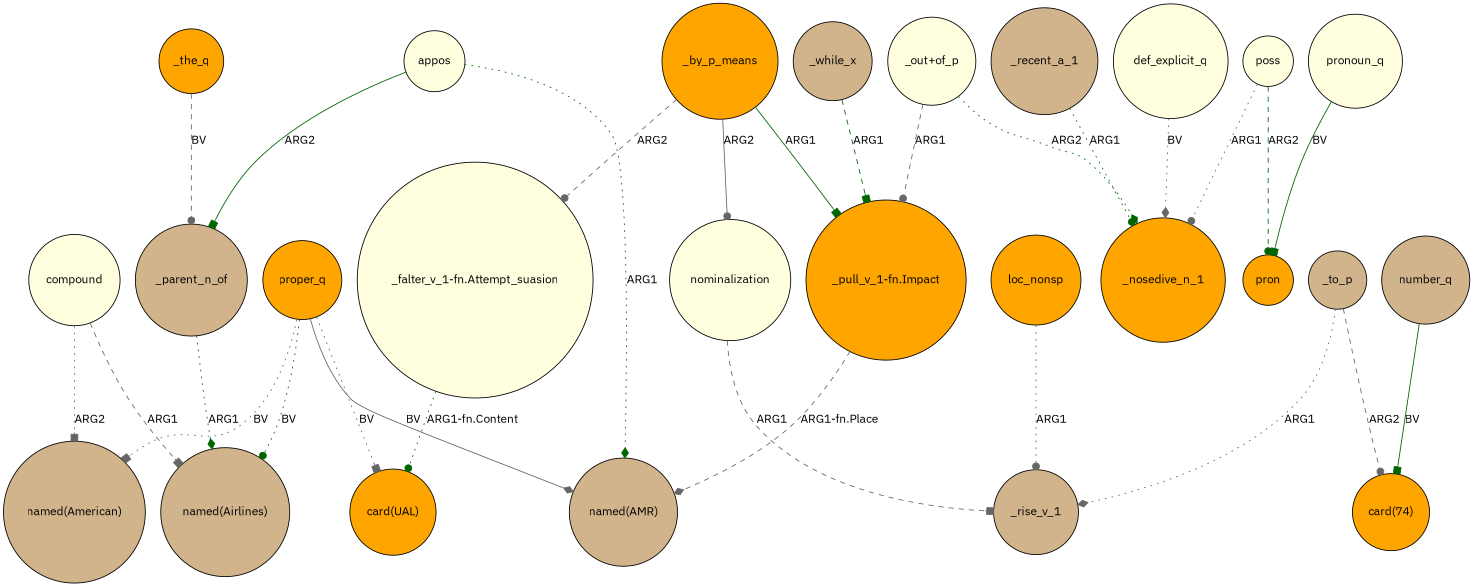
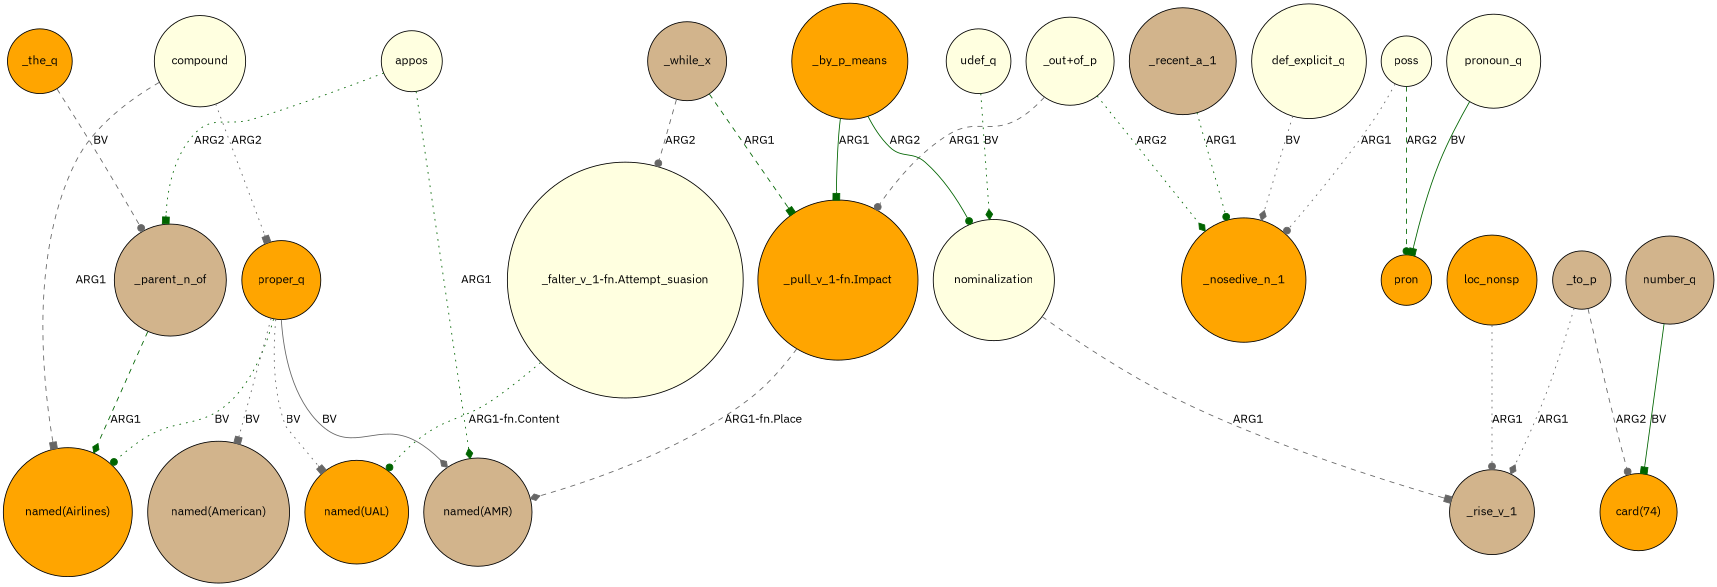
node "udef_q": added
edge "appos" -> "_parent_n_of": style solid -> dotted
edge "_by_p_means" -> "_falter_v_1-fn.Attempt_suasion": now "_while_x" -> "_falter_v_1-fn.Attempt_suasion"
edge "_by_p_means" -> "nominalization": color gray40 -> darkgreen
edge "compound" -> "named(American)": now "compound" -> "proper_q"
edge "_parent_n_of" -> "named(Airlines)": style dotted -> dashed
node "named(Airlines)": fillcolor tan -> orange
node "card(UAL)": label "card(UAL)" -> "named(UAL)"
